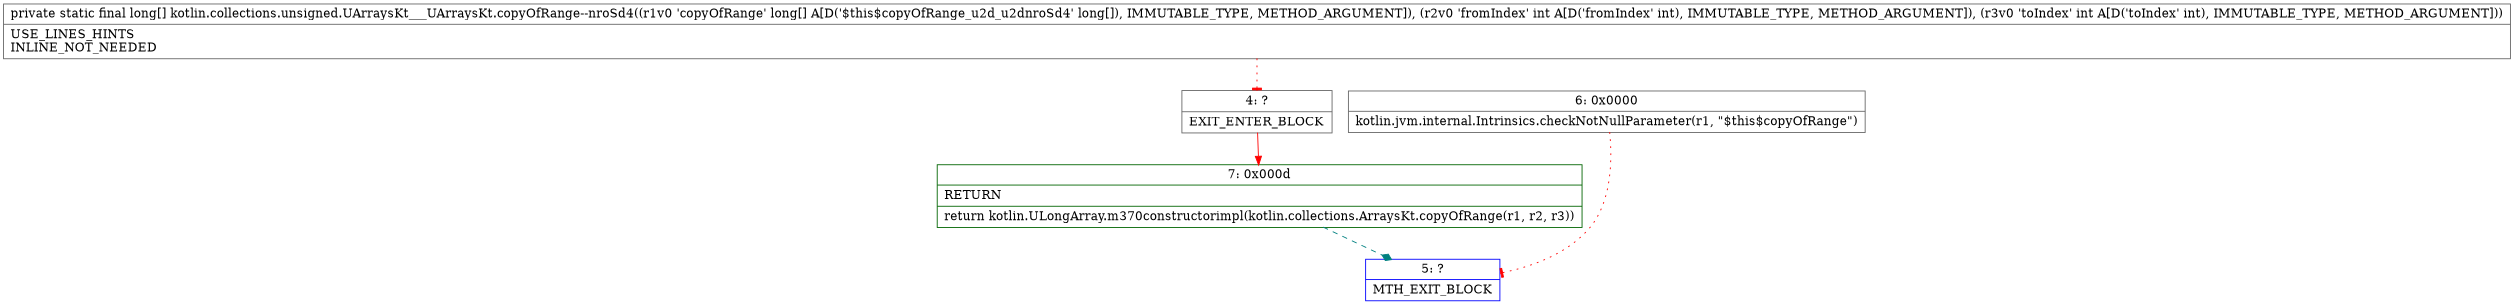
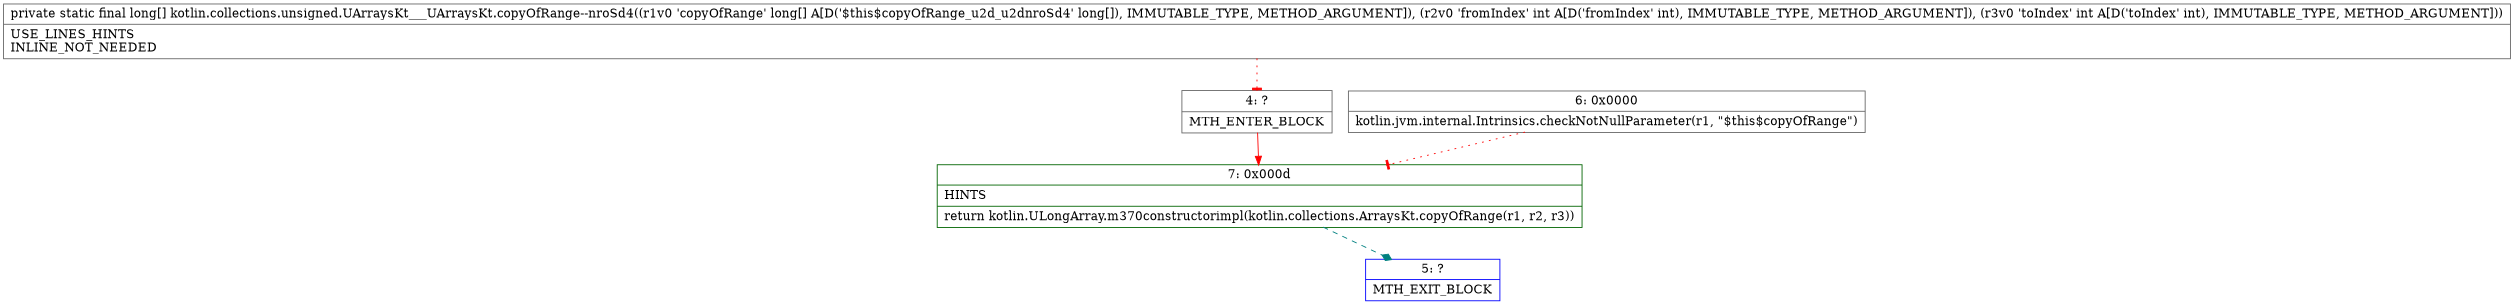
node "4: ?": text "EXIT_ENTER_BLOCK" -> "MTH_ENTER_BLOCK"
node "7: 0x000d": text "RETURN" -> "HINTS"
edge "6: 0x0000" -> "5: ?": now "6: 0x0000" -> "7: 0x000d"
